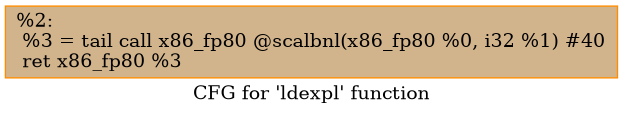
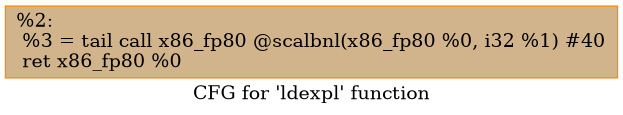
node "%2:": text "ret x86_fp80 %3" -> "ret x86_fp80 %0"
